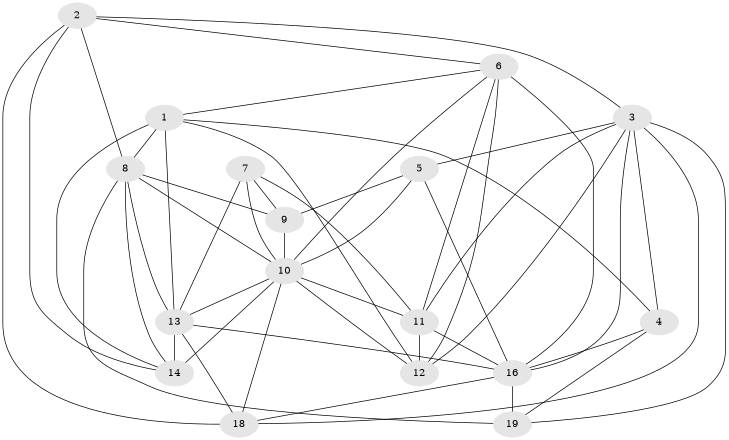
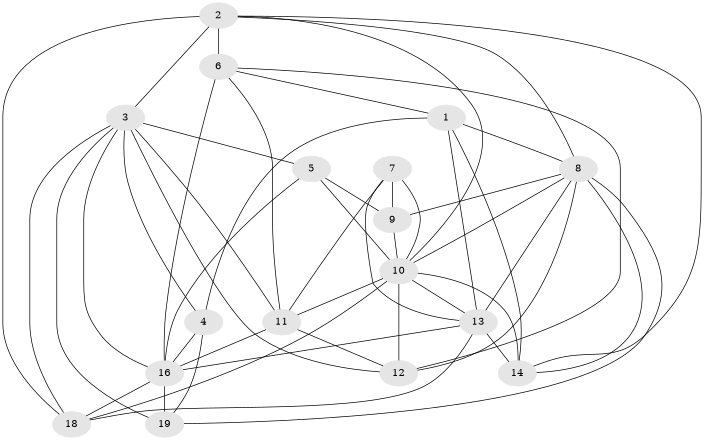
edge "6" -- "10": now "2" -- "10"
edge "1" -- "12": now "8" -- "12"
